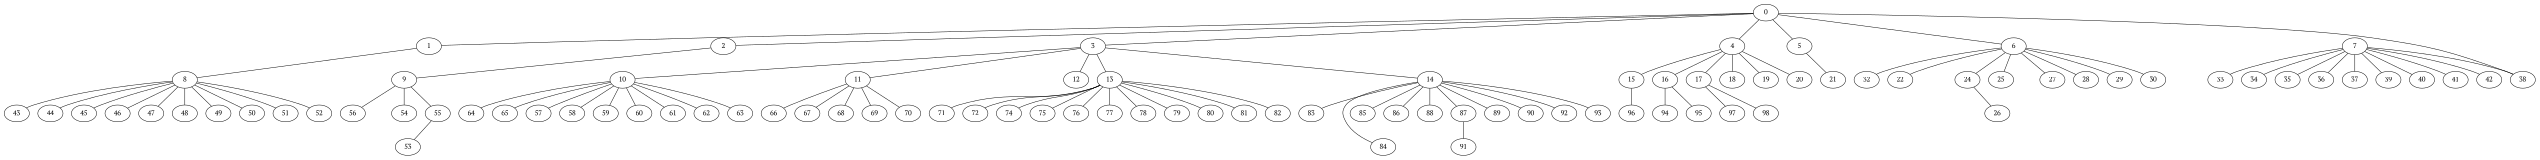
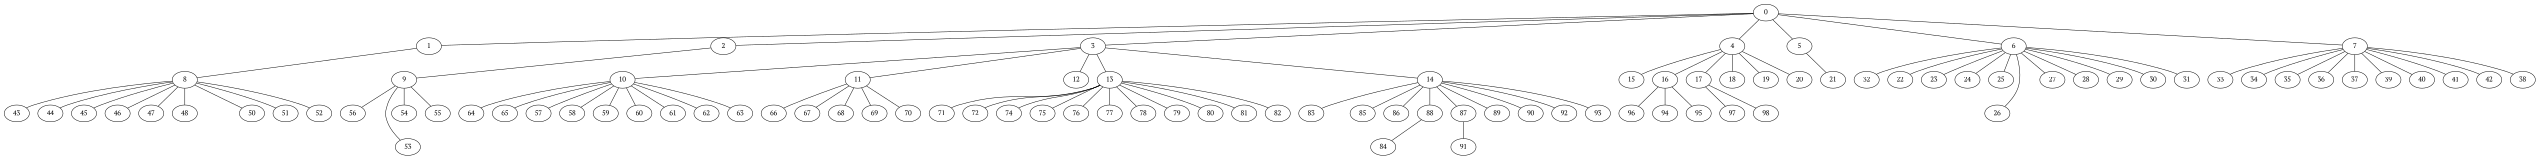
edge "0" -- "38": now "0" -- "7"
node "23": added
node "31": added
edge "15" -- "96": now "16" -- "96"
edge "24" -- "26": now "6" -- "26"
edge "14" -- "84": now "88" -- "84"
node "49": removed
edge "55" -- "53": now "9" -- "53"
